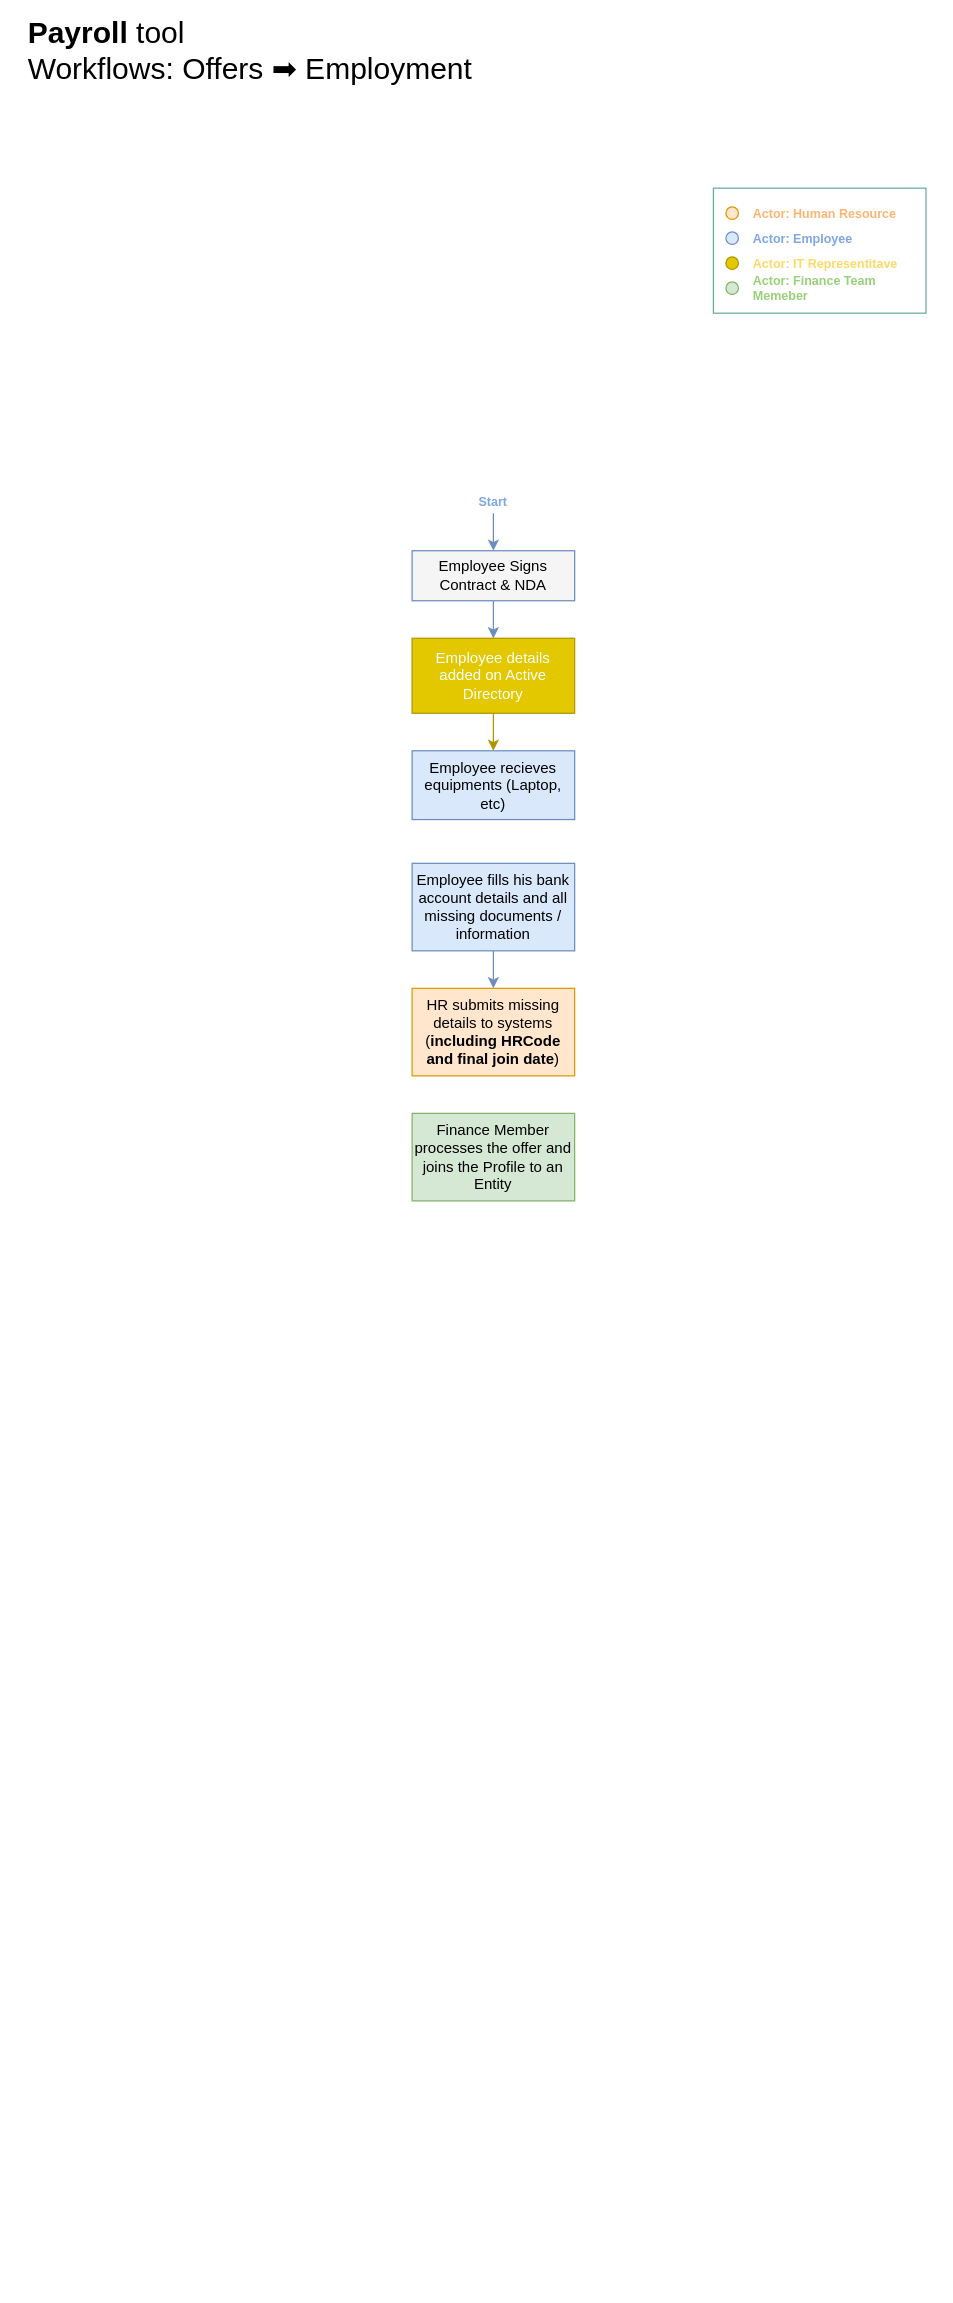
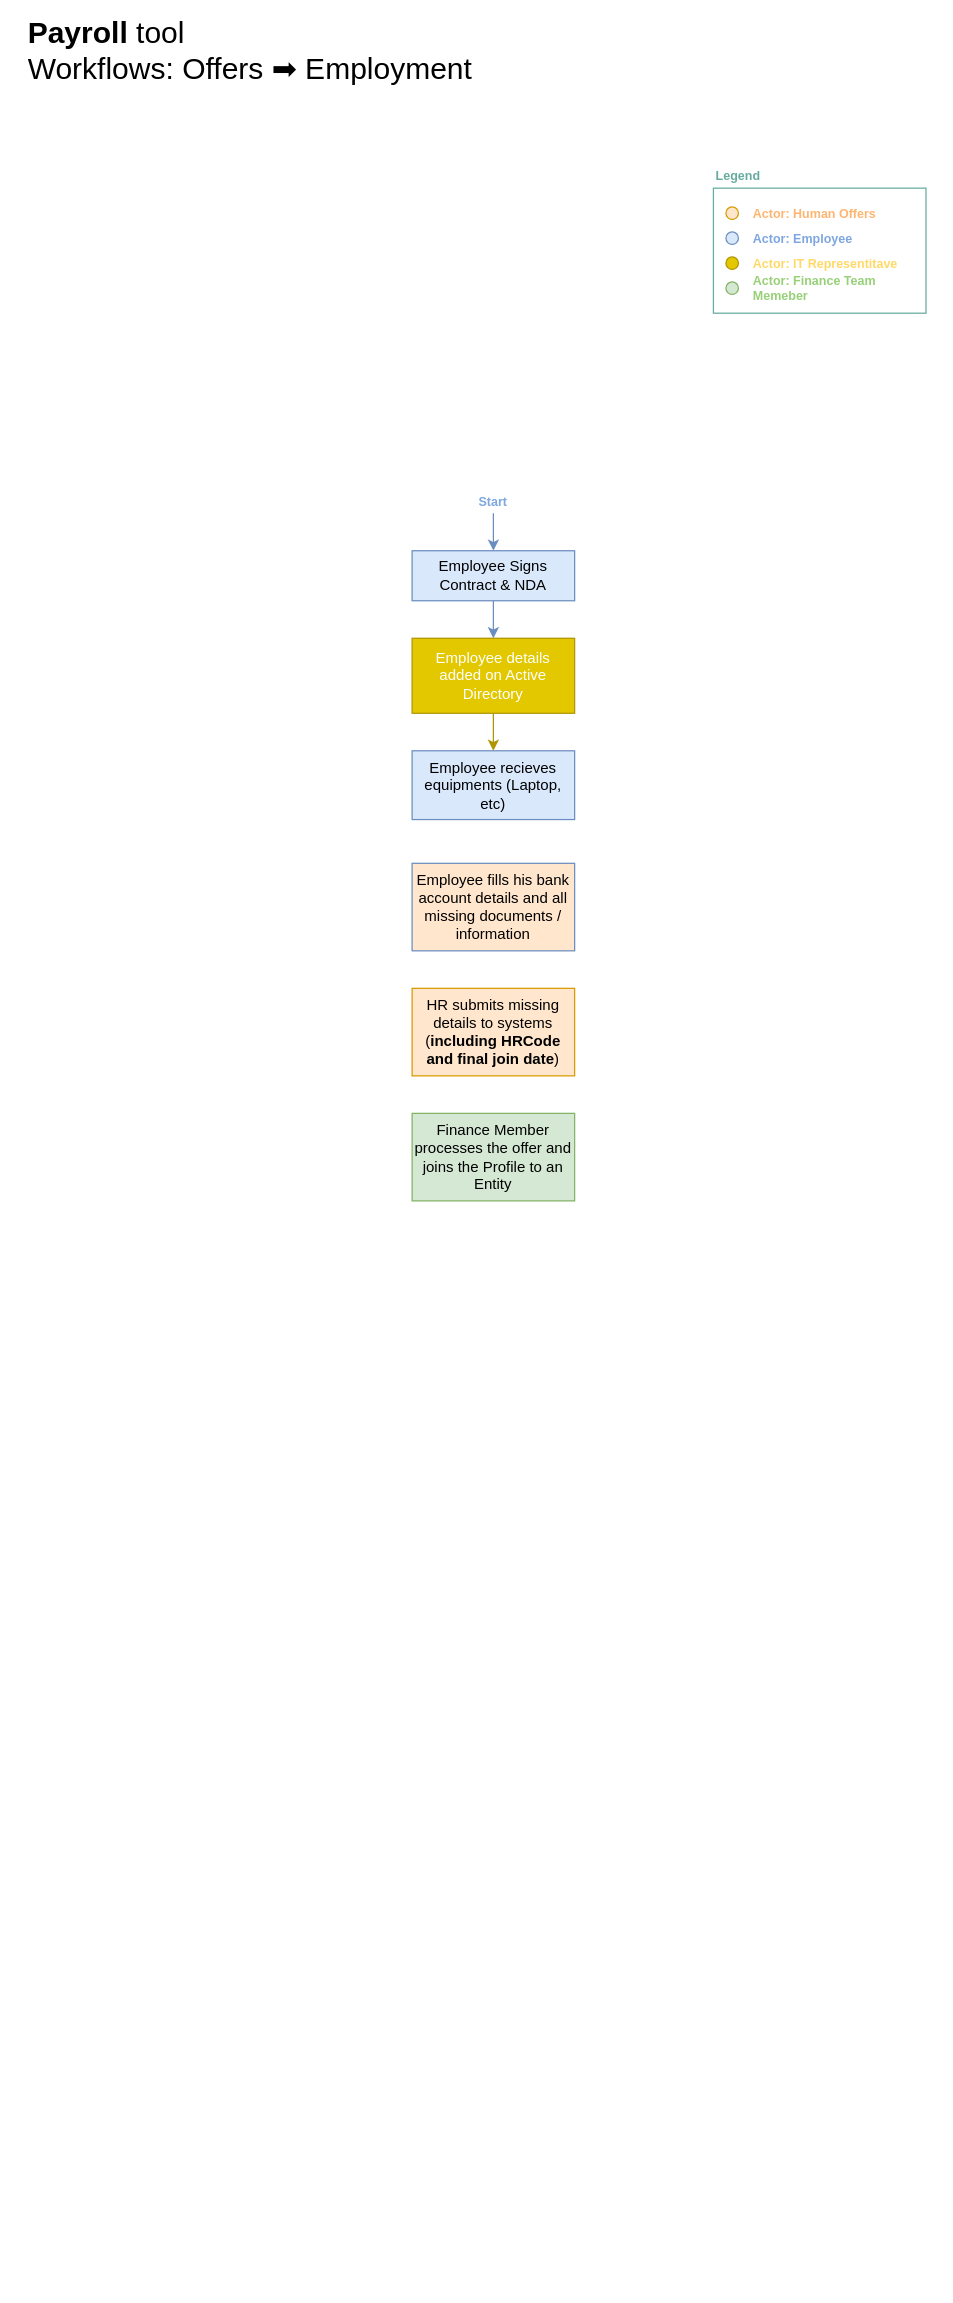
node "Legend": added
node "Actor: Human Resource": label "Actor: Human Resource" -> "Actor: Human Offers"
node "Employee Signs Contract & NDA": fillcolor #f5f5f5 -> #dae8fc
node "Employee fills his bank account details and all missing documents / information": fillcolor #dae8fc -> #ffe6cc
edge "Employee fills his bank account details and all missing documents / information" -> "HR submits missing details to systems (including HRCode and final join date)": removed
